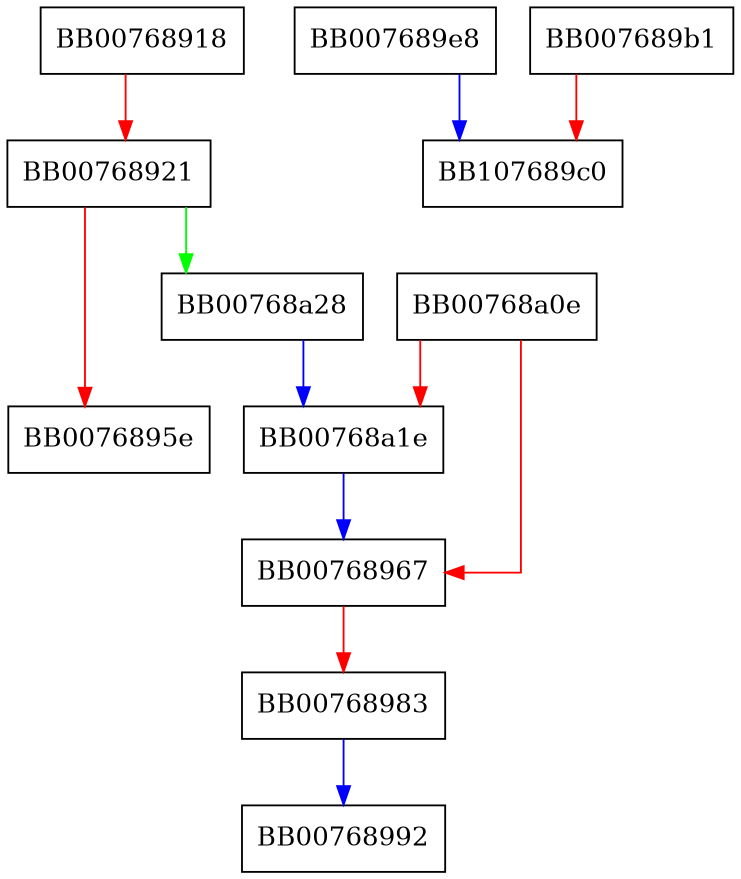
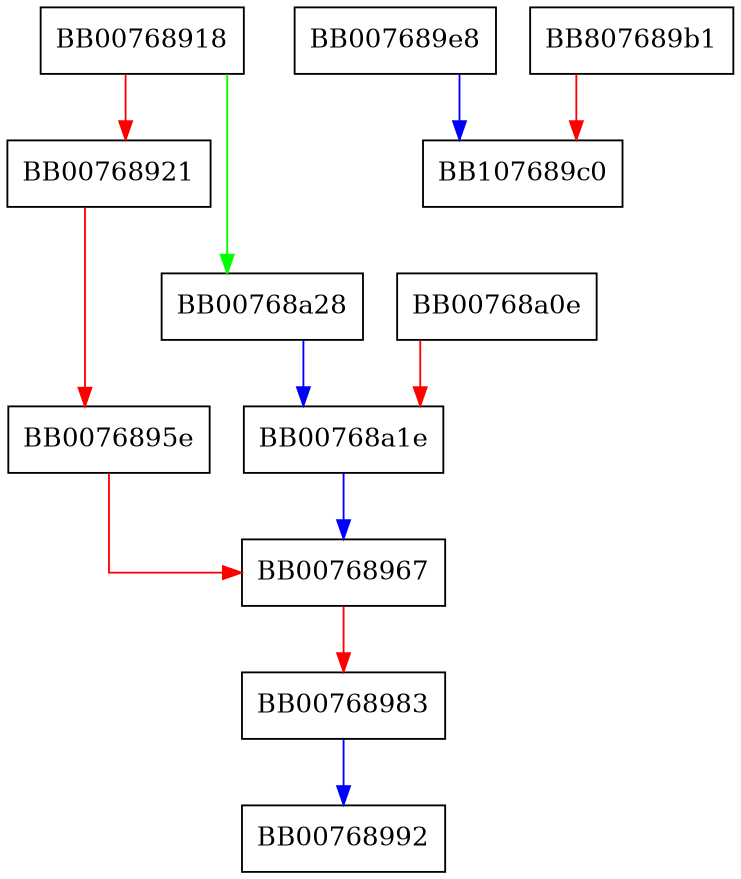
node "BB007689b1": label "BB007689b1" -> "BB807689b1"
edge "BB00768921" -> "BB00768a28": now "BB00768918" -> "BB00768a28"
edge "BB00768a0e" -> "BB00768967": now "BB0076895e" -> "BB00768967"
